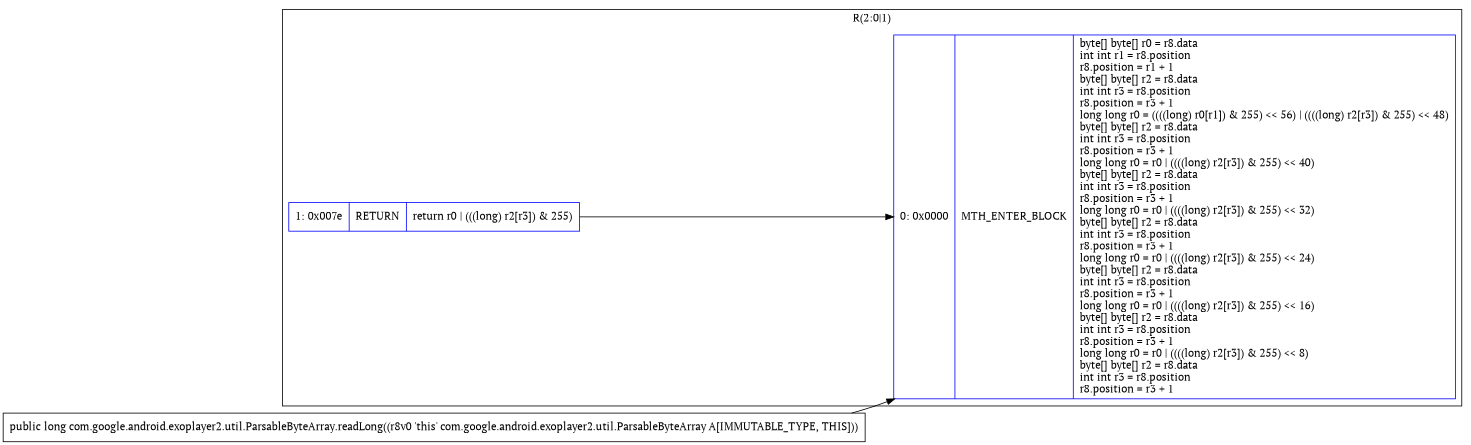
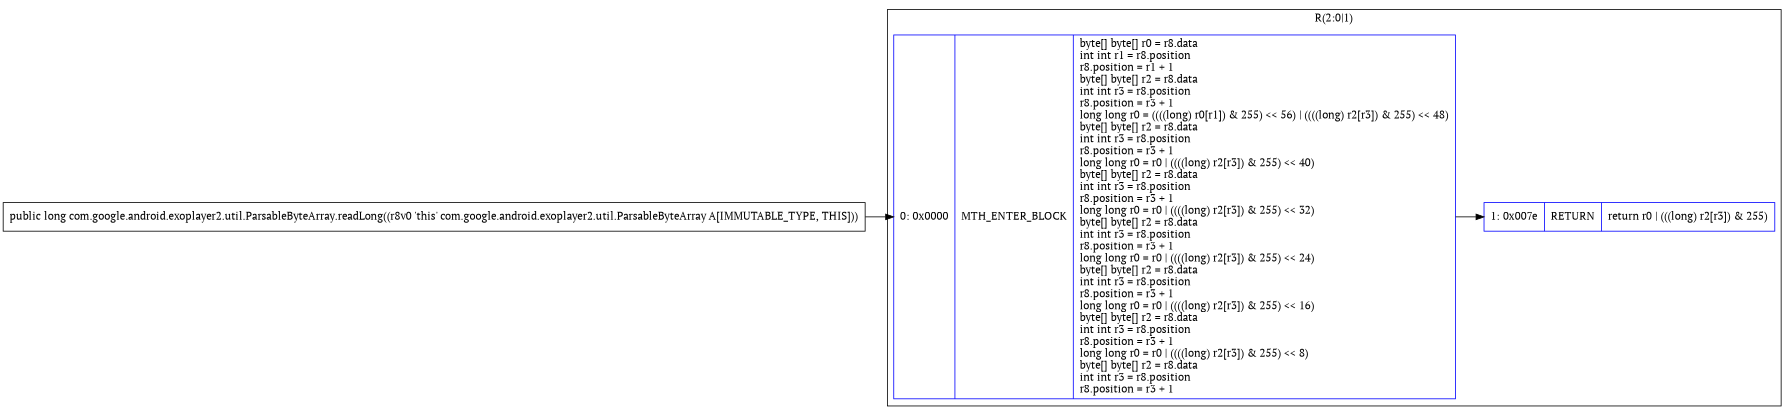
edge "1: 0x007e" -> "0: 0x0000": reversed
